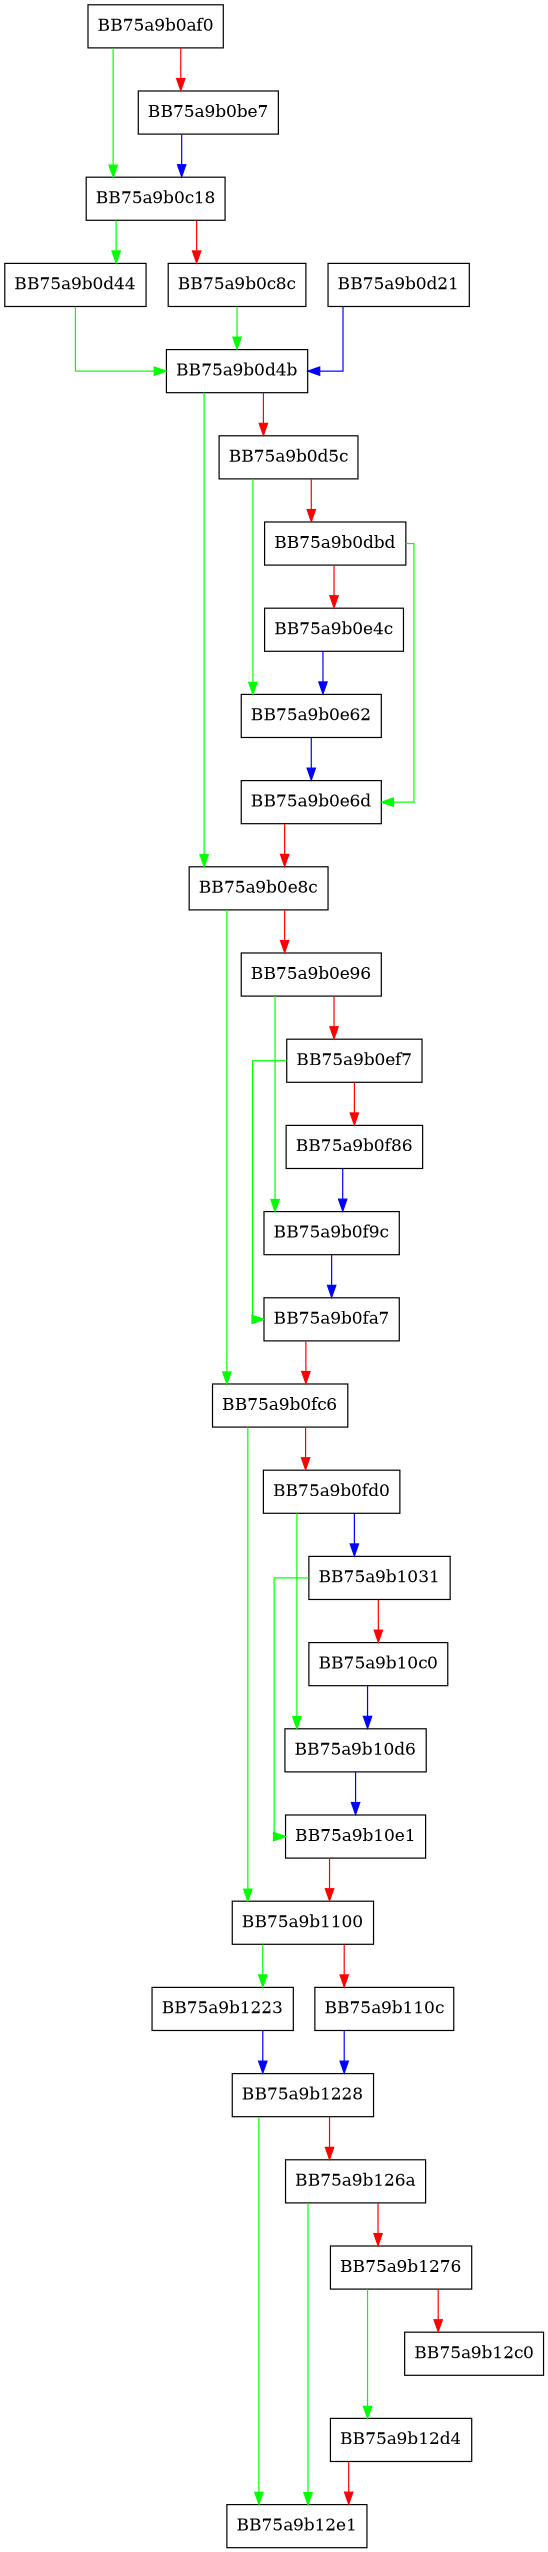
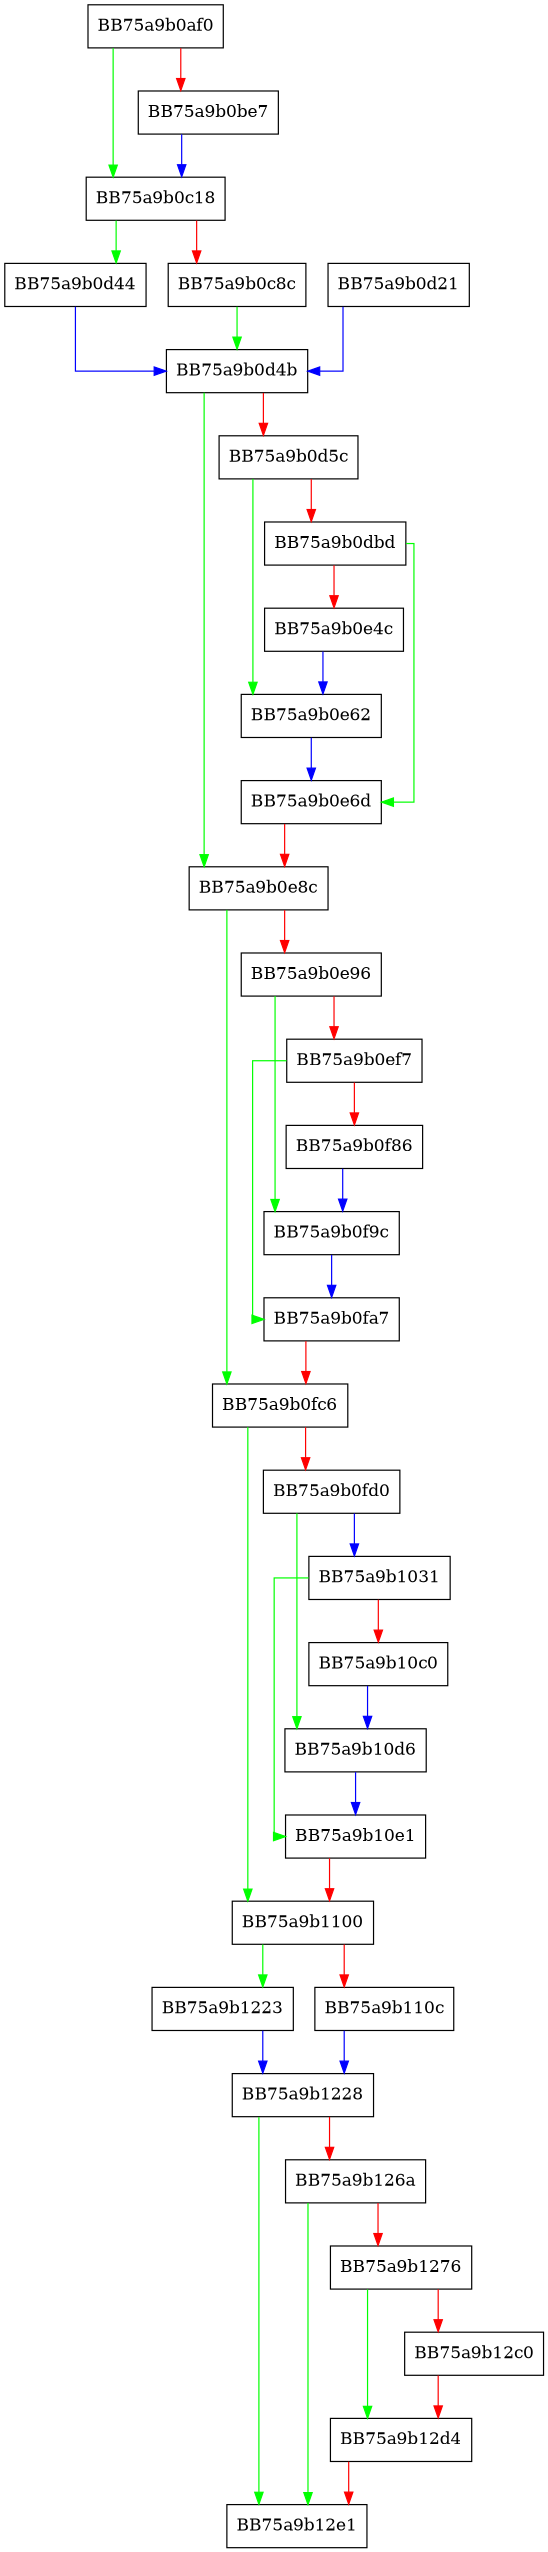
edge "BB75a9b0d44" -> "BB75a9b0d4b": color green -> blue
edge "BB75a9b12c0" -> "BB75a9b12d4": added
